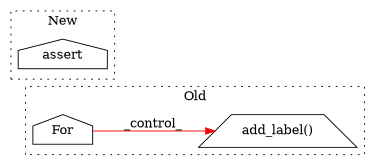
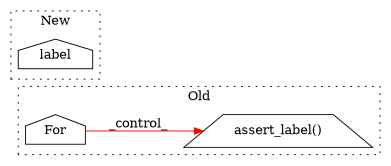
node "assert": label "assert" -> "label"
node "add_label()": label "add_label()" -> "assert_label()"
